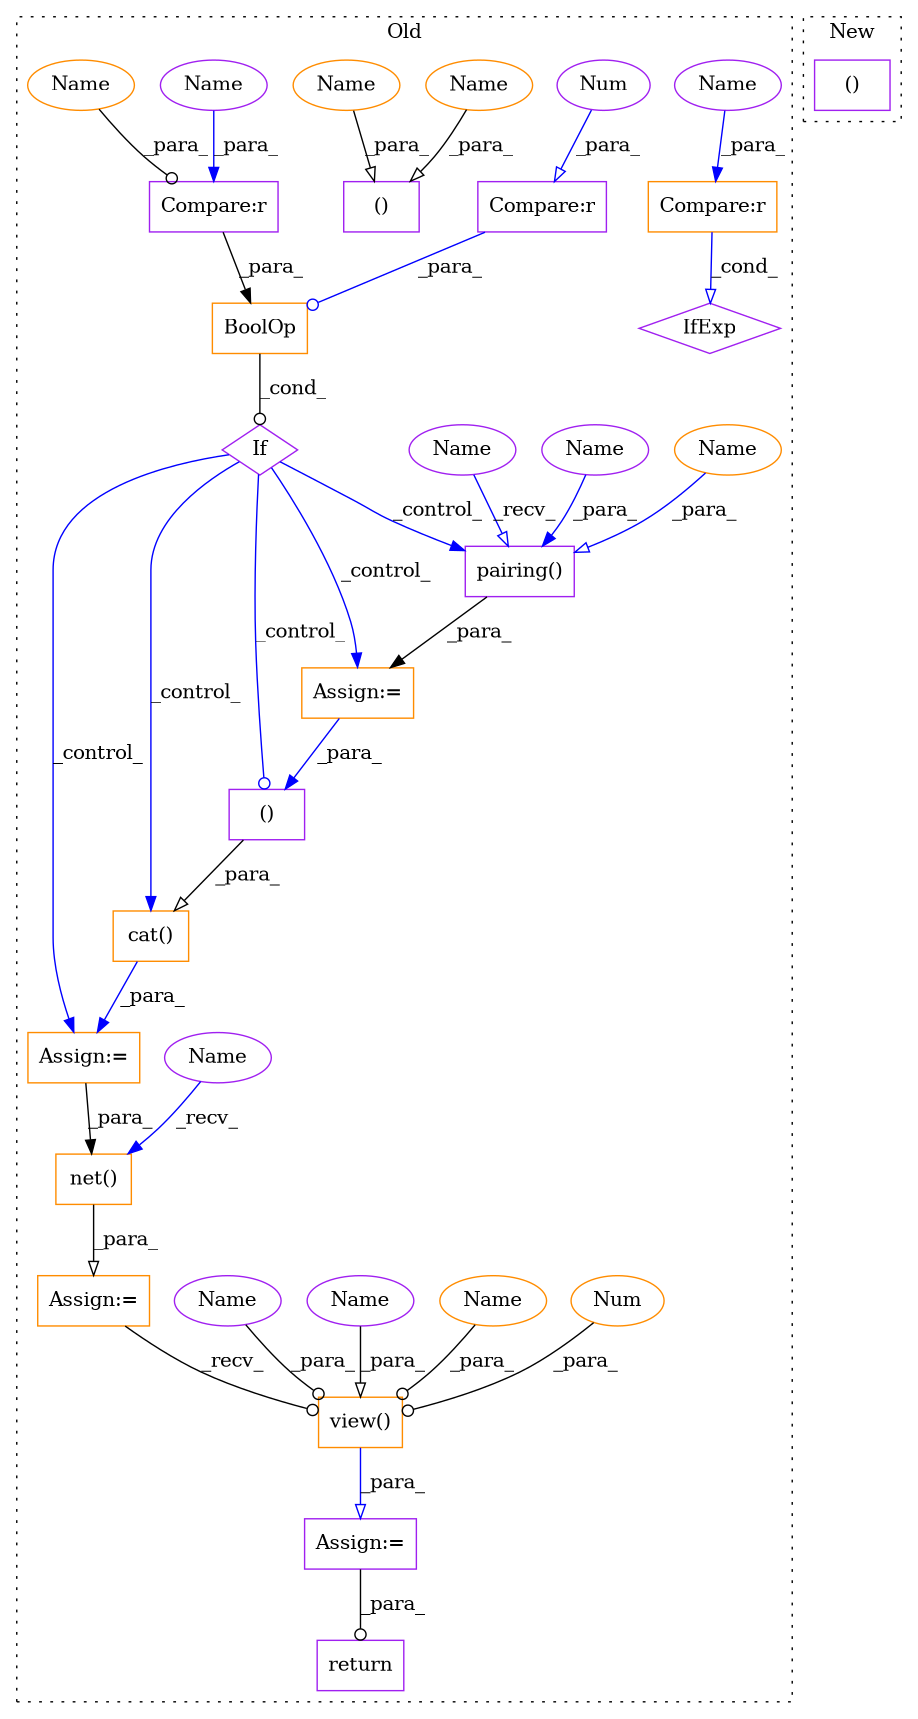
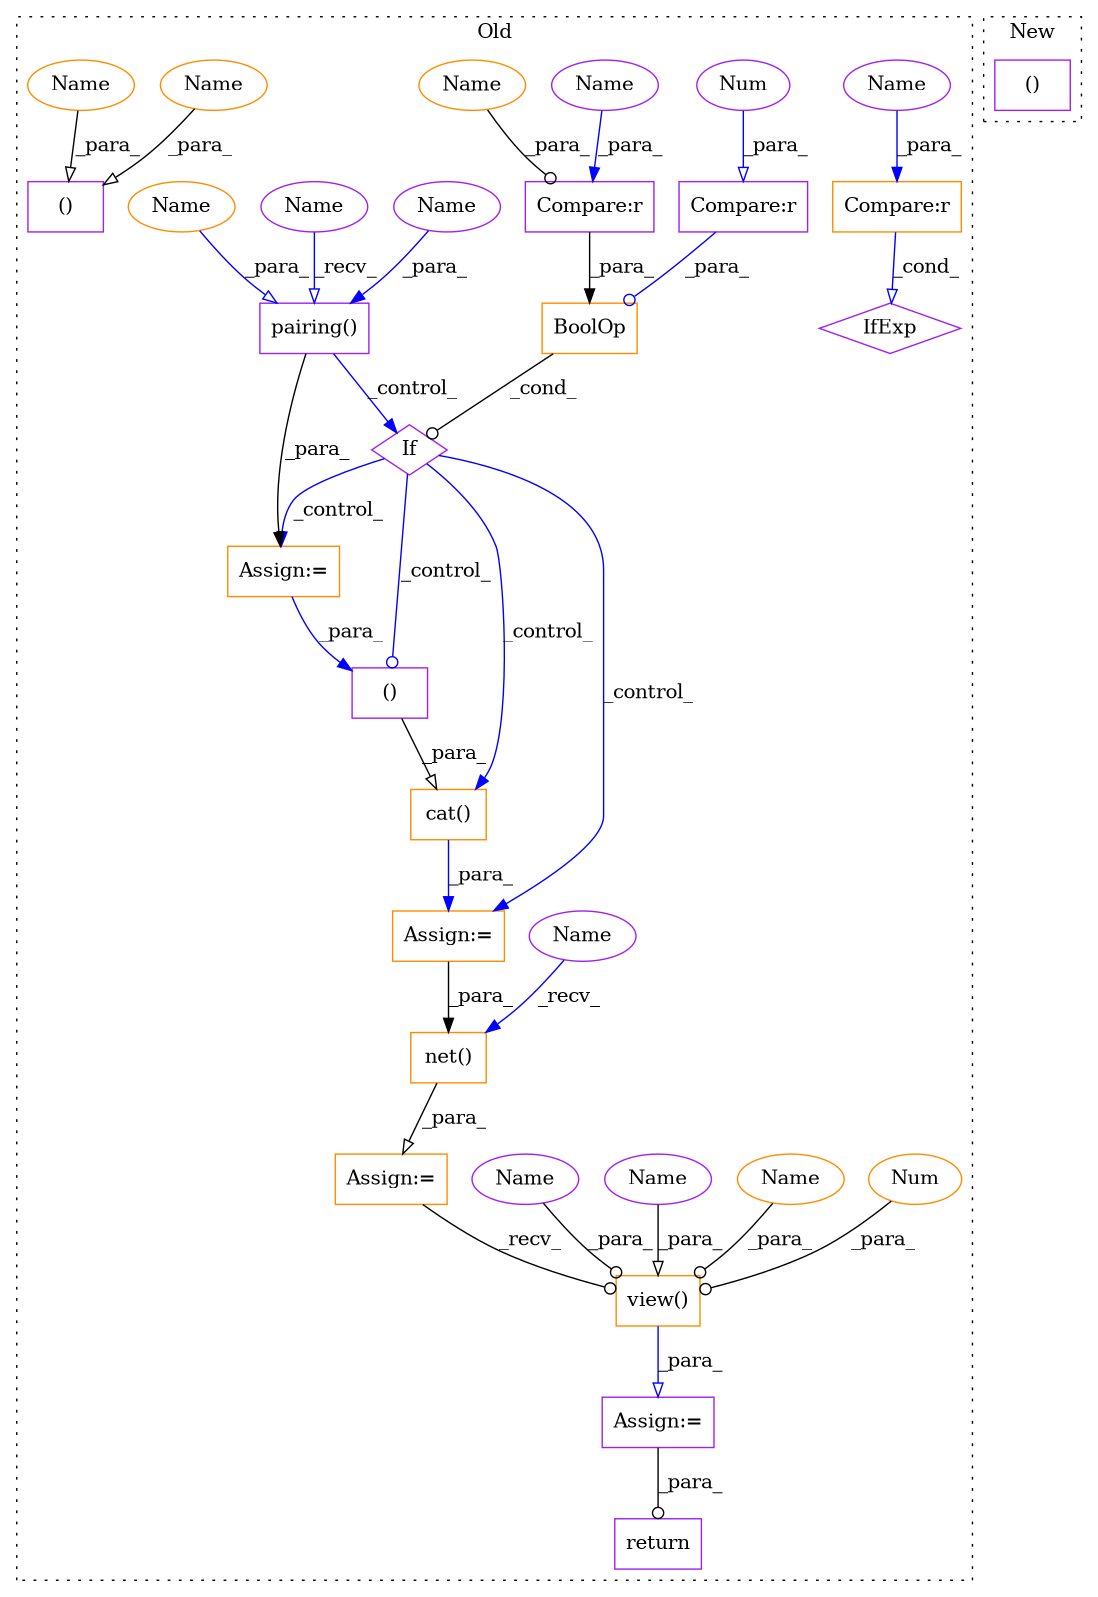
edge "If" -> "pairing()": reversed
